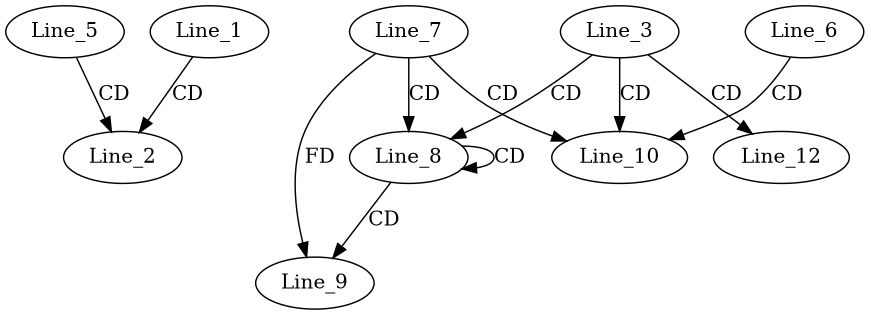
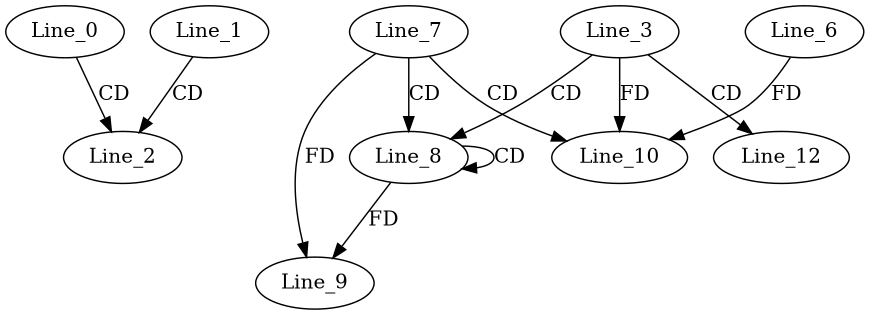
node "Line_5": label "Line_5" -> "Line_0"
edge "Line_3" -> "Line_10": label "CD" -> "FD"
edge "Line_6" -> "Line_10": label "CD" -> "FD"
edge "Line_8" -> "Line_9": label "CD" -> "FD"
